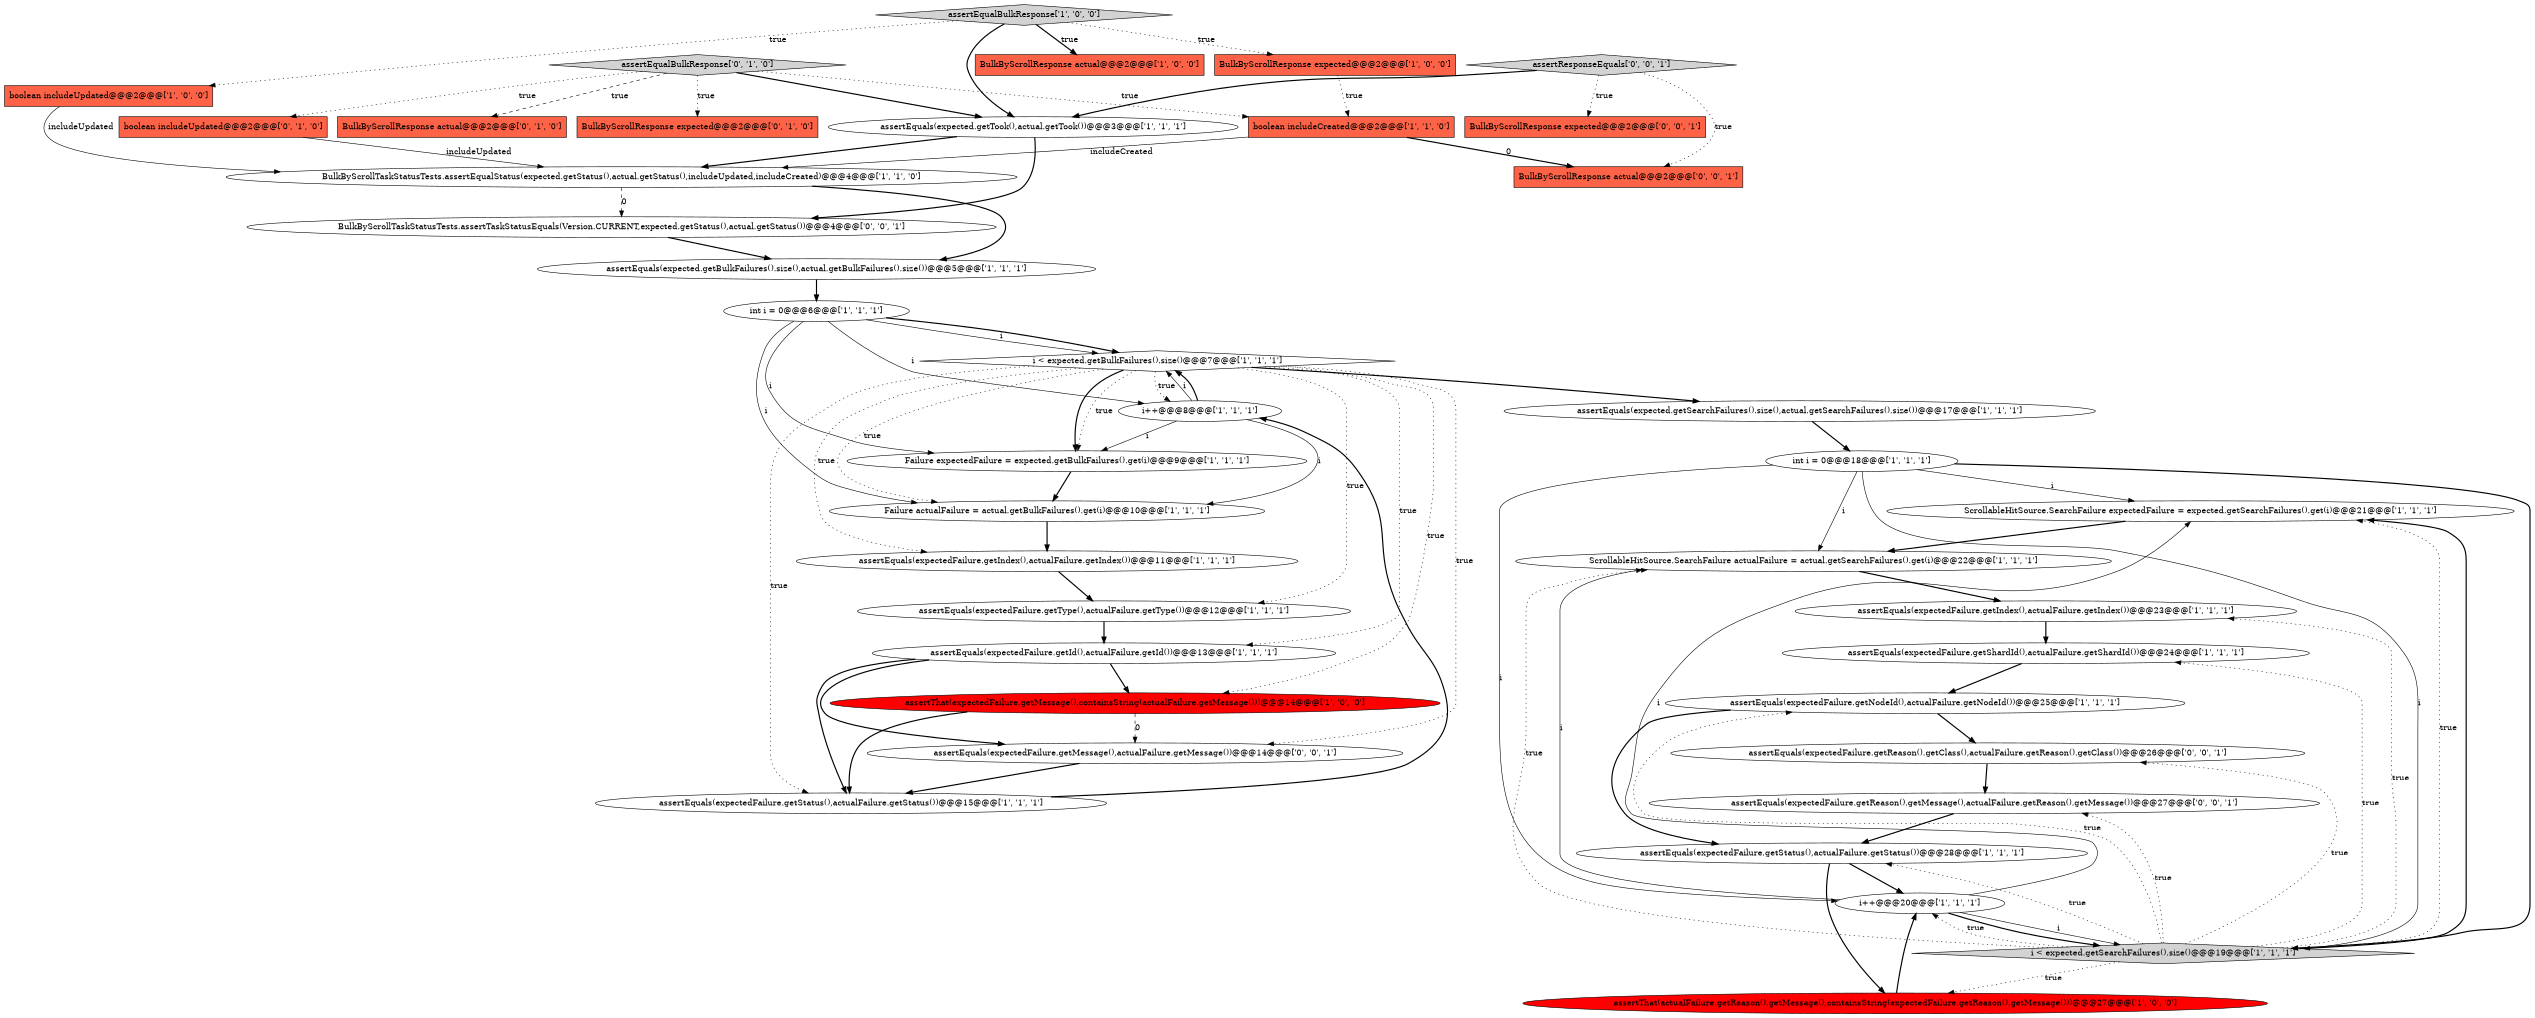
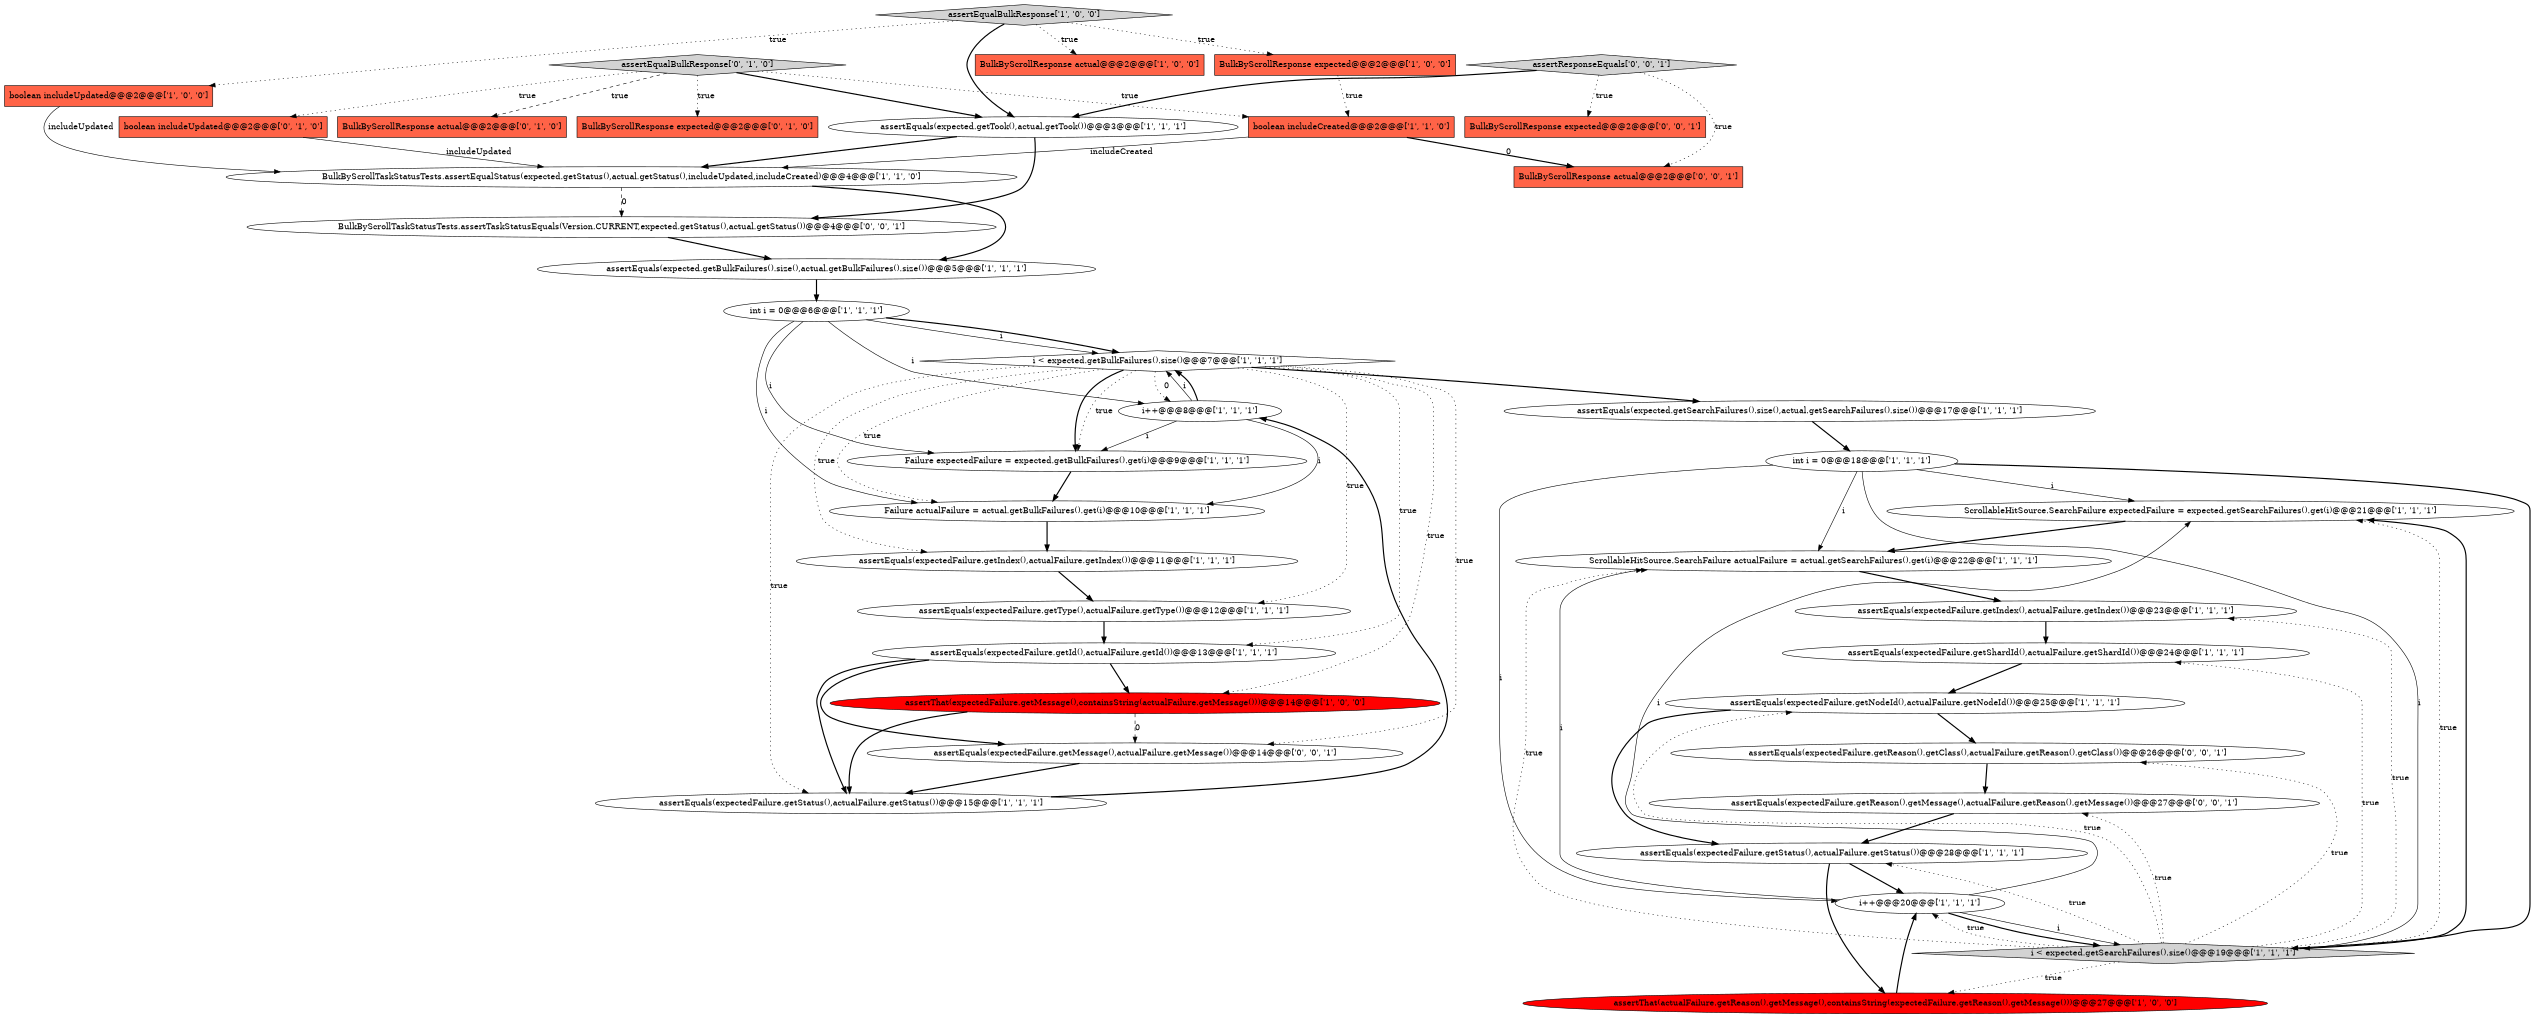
edge "assertEqualBulkResponse['1', '0', '0']" -> "BulkByScrollResponse actual@@@2@@@['1', '0', '0']": style bold -> dotted
edge "i < expected.getBulkFailures().size()@@@7@@@['1', '1', '1']" -> "i++@@@8@@@['1', '1', '1']": label "true" -> "0"
